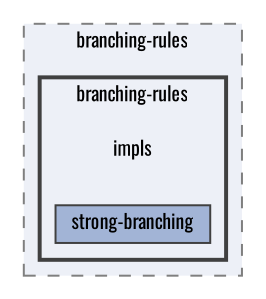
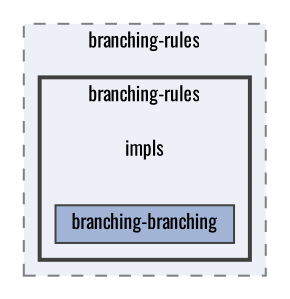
node "strong-branching": label "strong-branching" -> "branching-branching"
